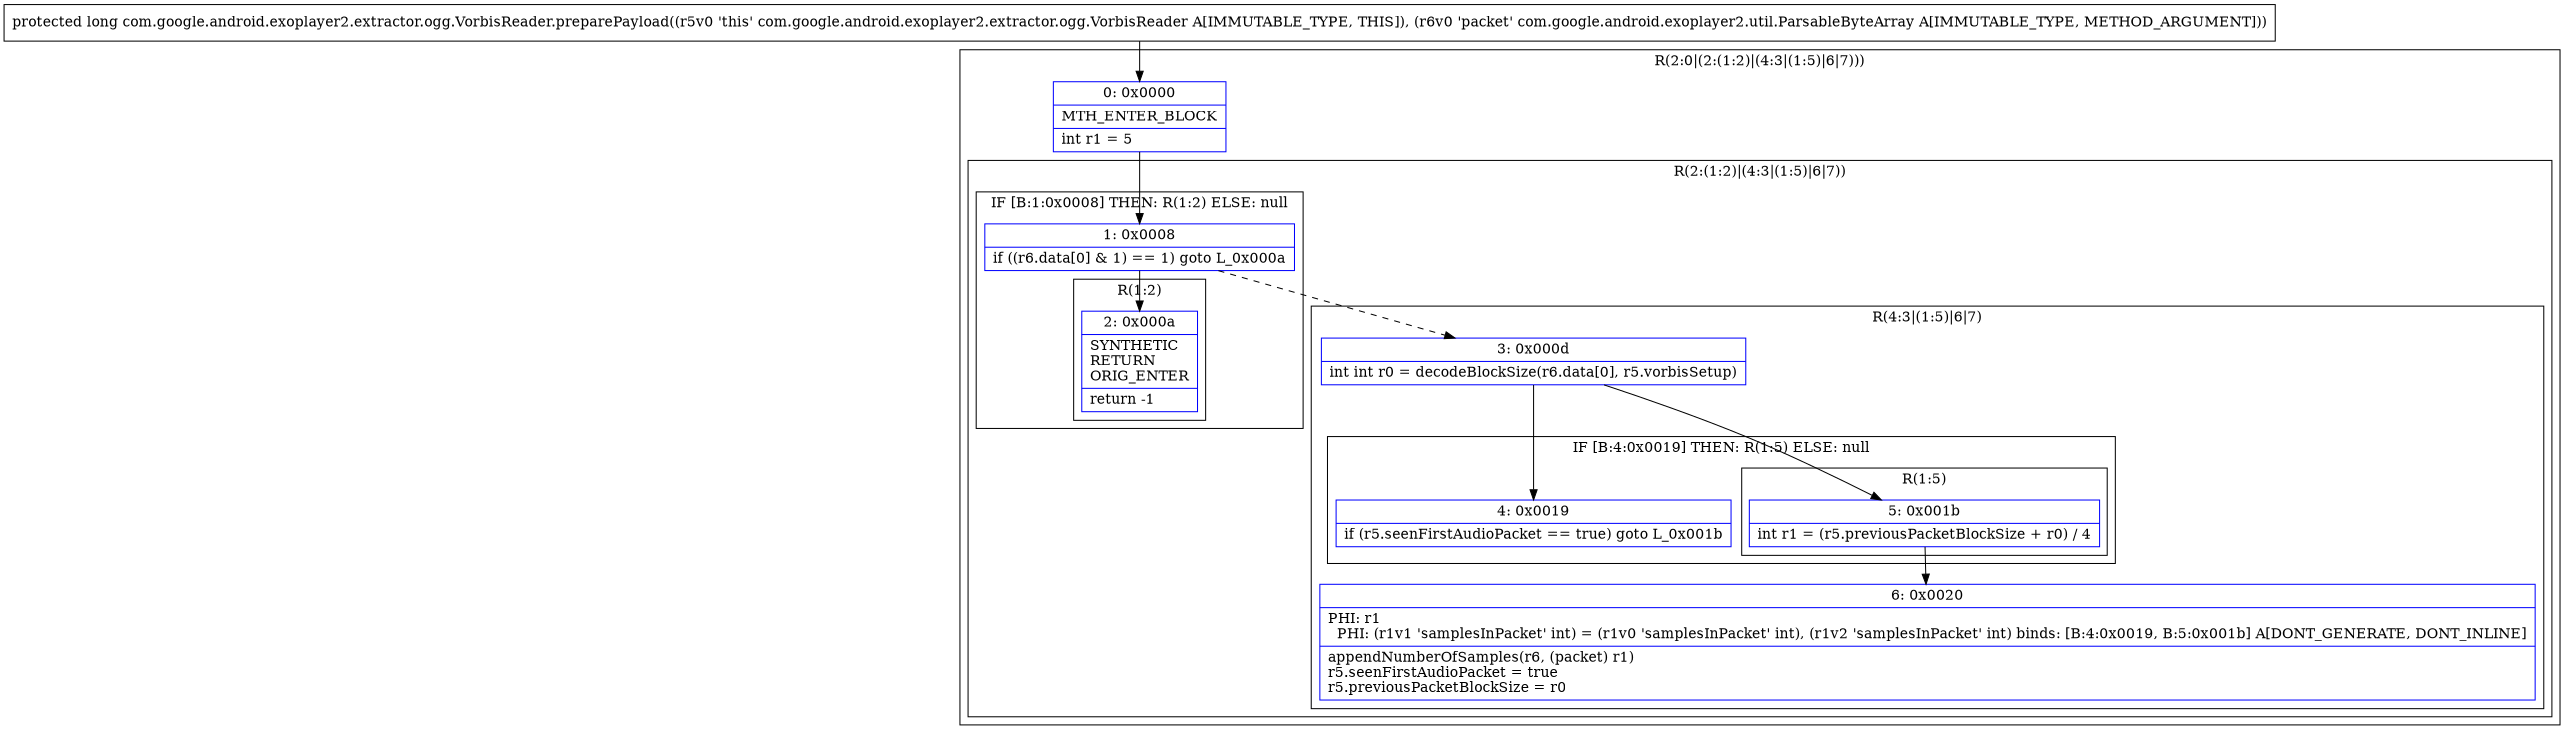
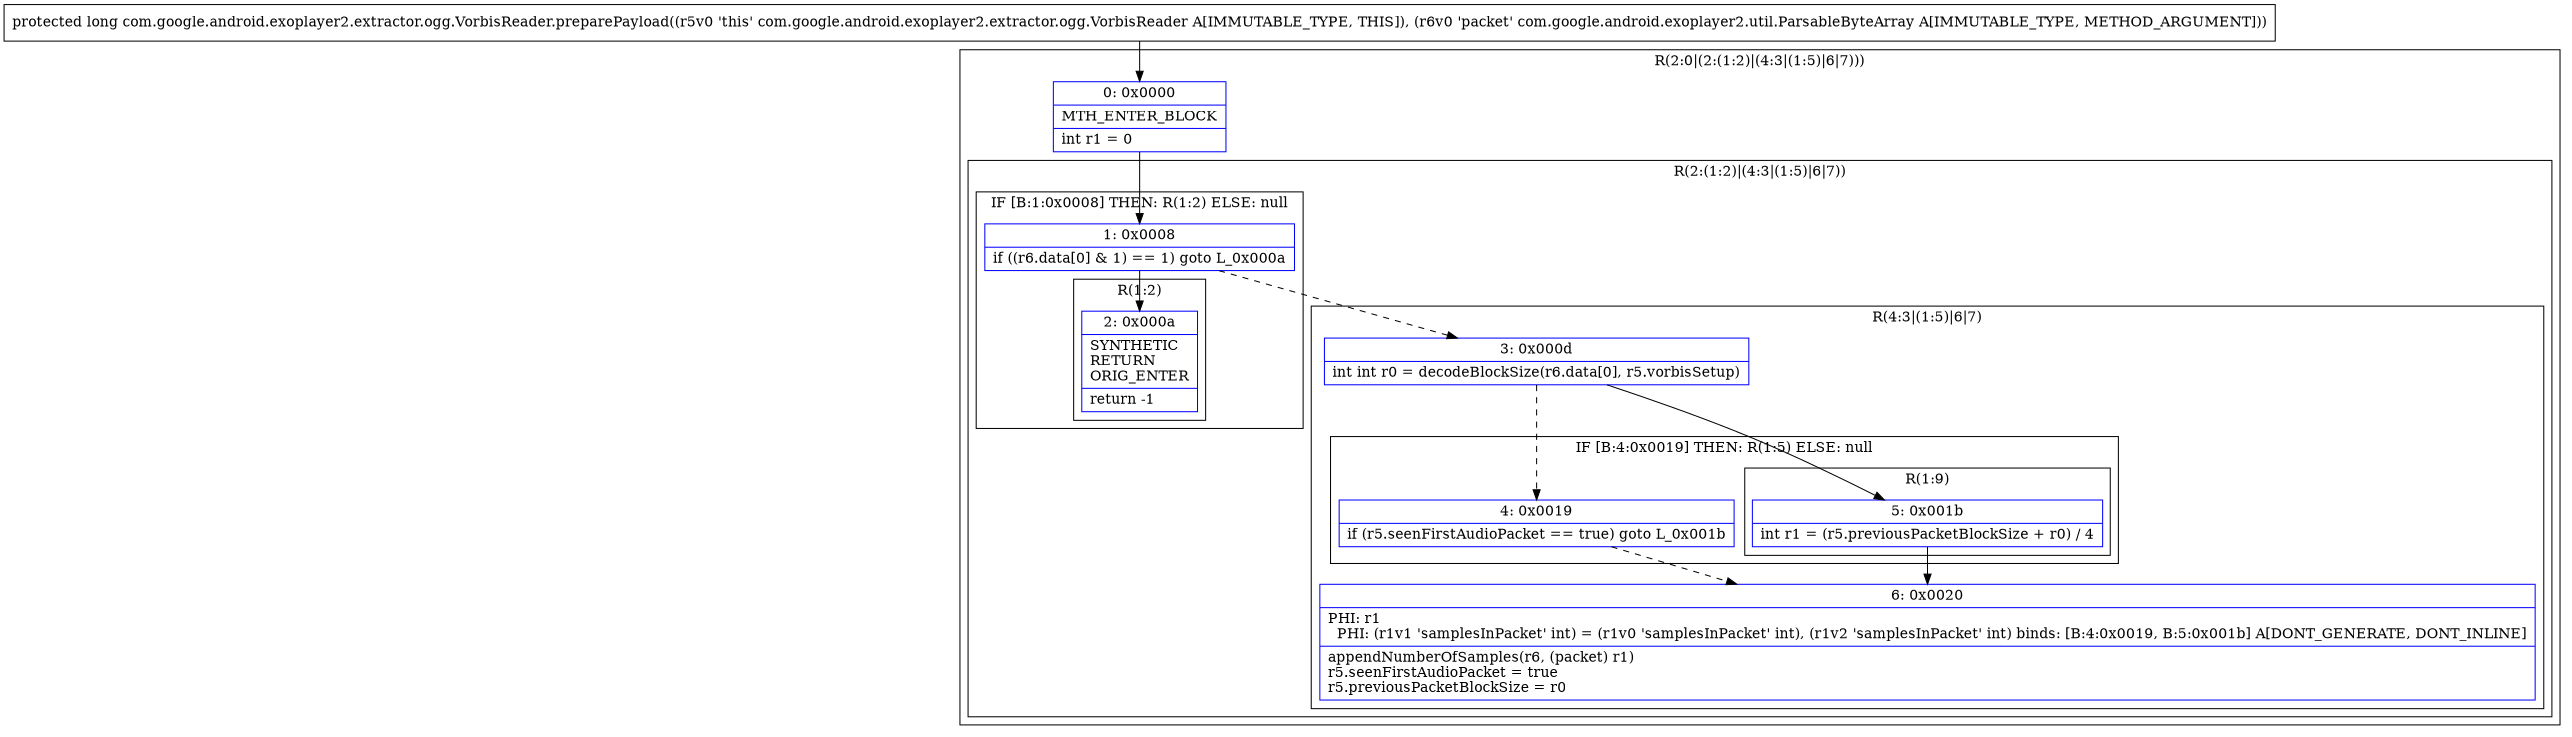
node "0: 0x0000": text "int r1 = 5" -> "int r1 = 0"
edge "3: 0x000d" -> "4: 0x0019": style solid -> dashed
cluster "R(1:5)": label "R(1:5)" -> "R(1:9)"
edge "4: 0x0019" -> "6: 0x0020": added
